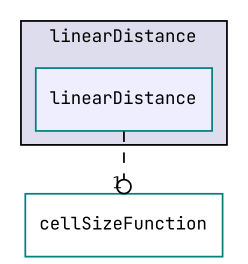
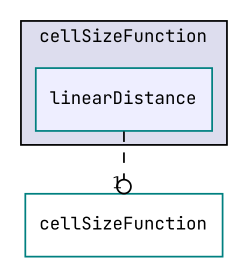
cluster "linearDistance": label "linearDistance" -> "cellSizeFunction"
